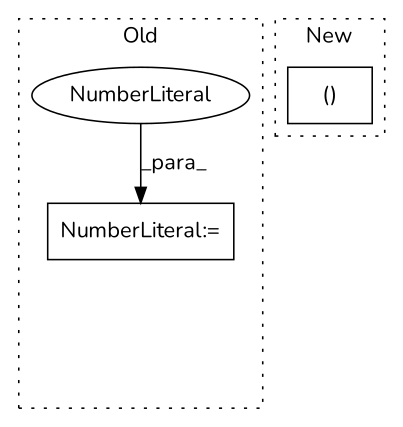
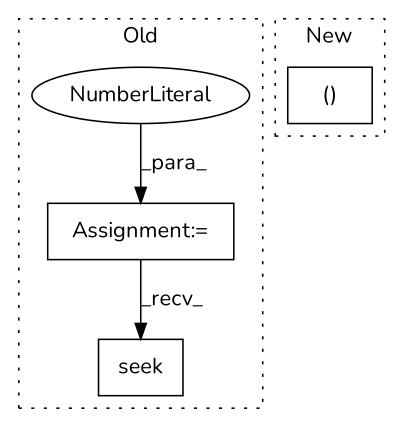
node "NumberLiteral:=": label "NumberLiteral:=" -> "Assignment:="
node "seek": added
